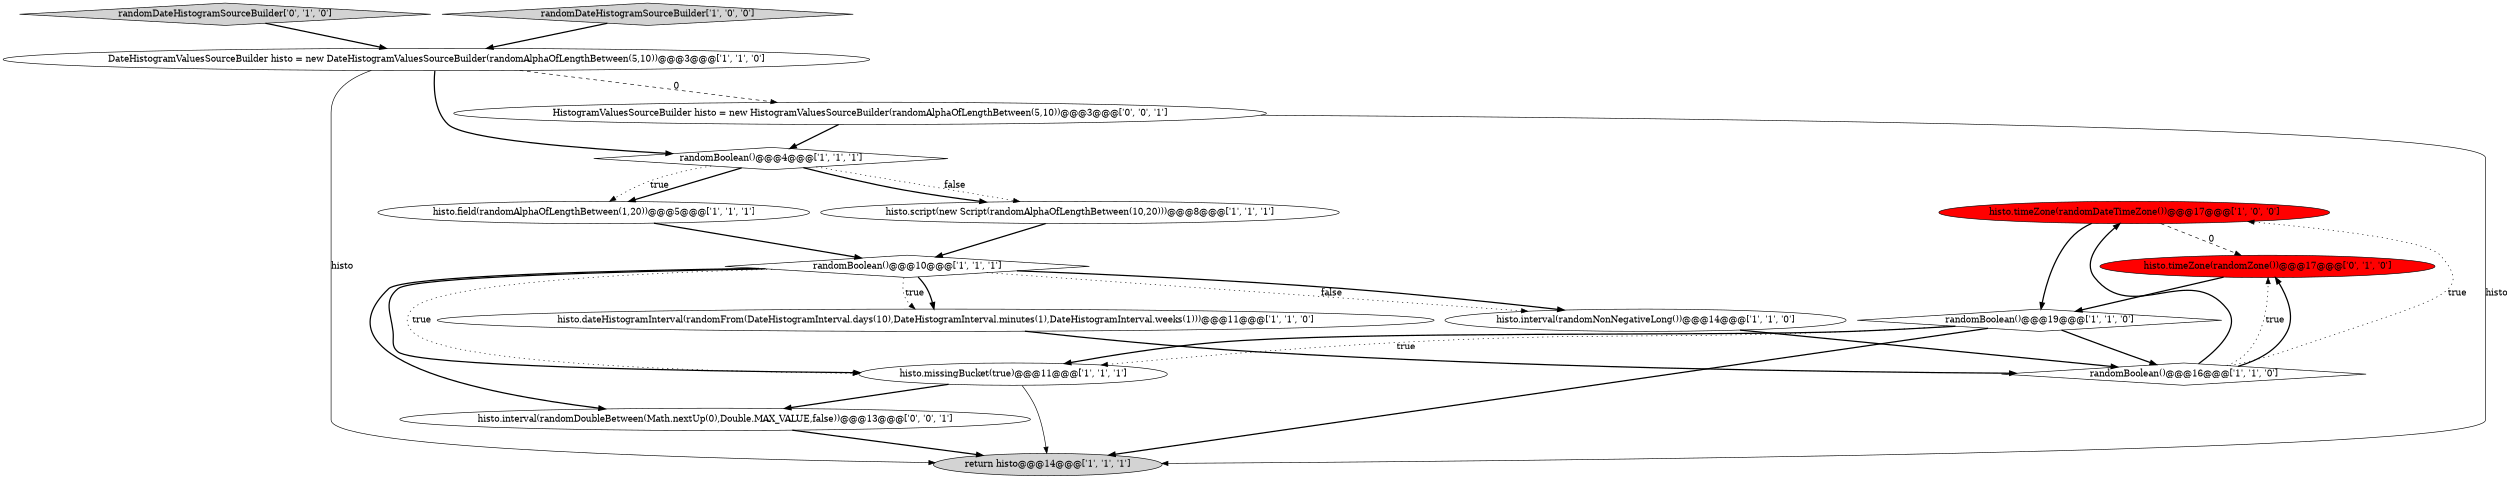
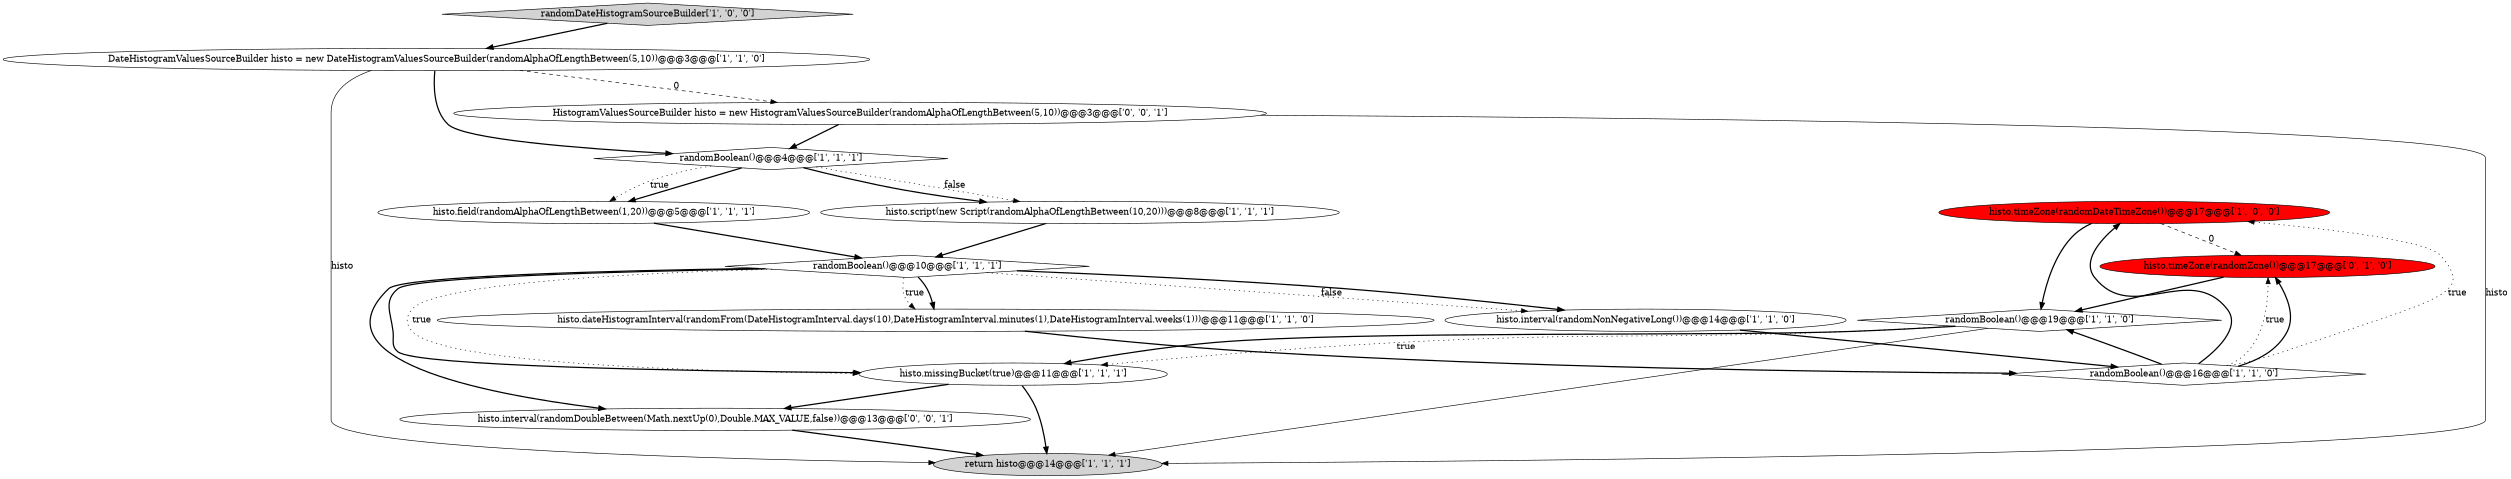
node "randomDateHistogramSourceBuilder['0', '1', '0']": removed
edge "randomBoolean()@@@19@@@['1', '1', '0']" -> "randomBoolean()@@@16@@@['1', '1', '0']": reversed
edge "randomBoolean()@@@19@@@['1', '1', '0']" -> "return histo@@@14@@@['1', '1', '1']": style bold -> solid
edge "histo.missingBucket(true)@@@11@@@['1', '1', '1']" -> "return histo@@@14@@@['1', '1', '1']": style solid -> bold
